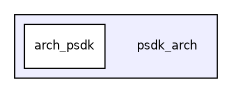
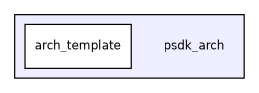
node "arch_psdk": label "arch_psdk" -> "arch_template"
